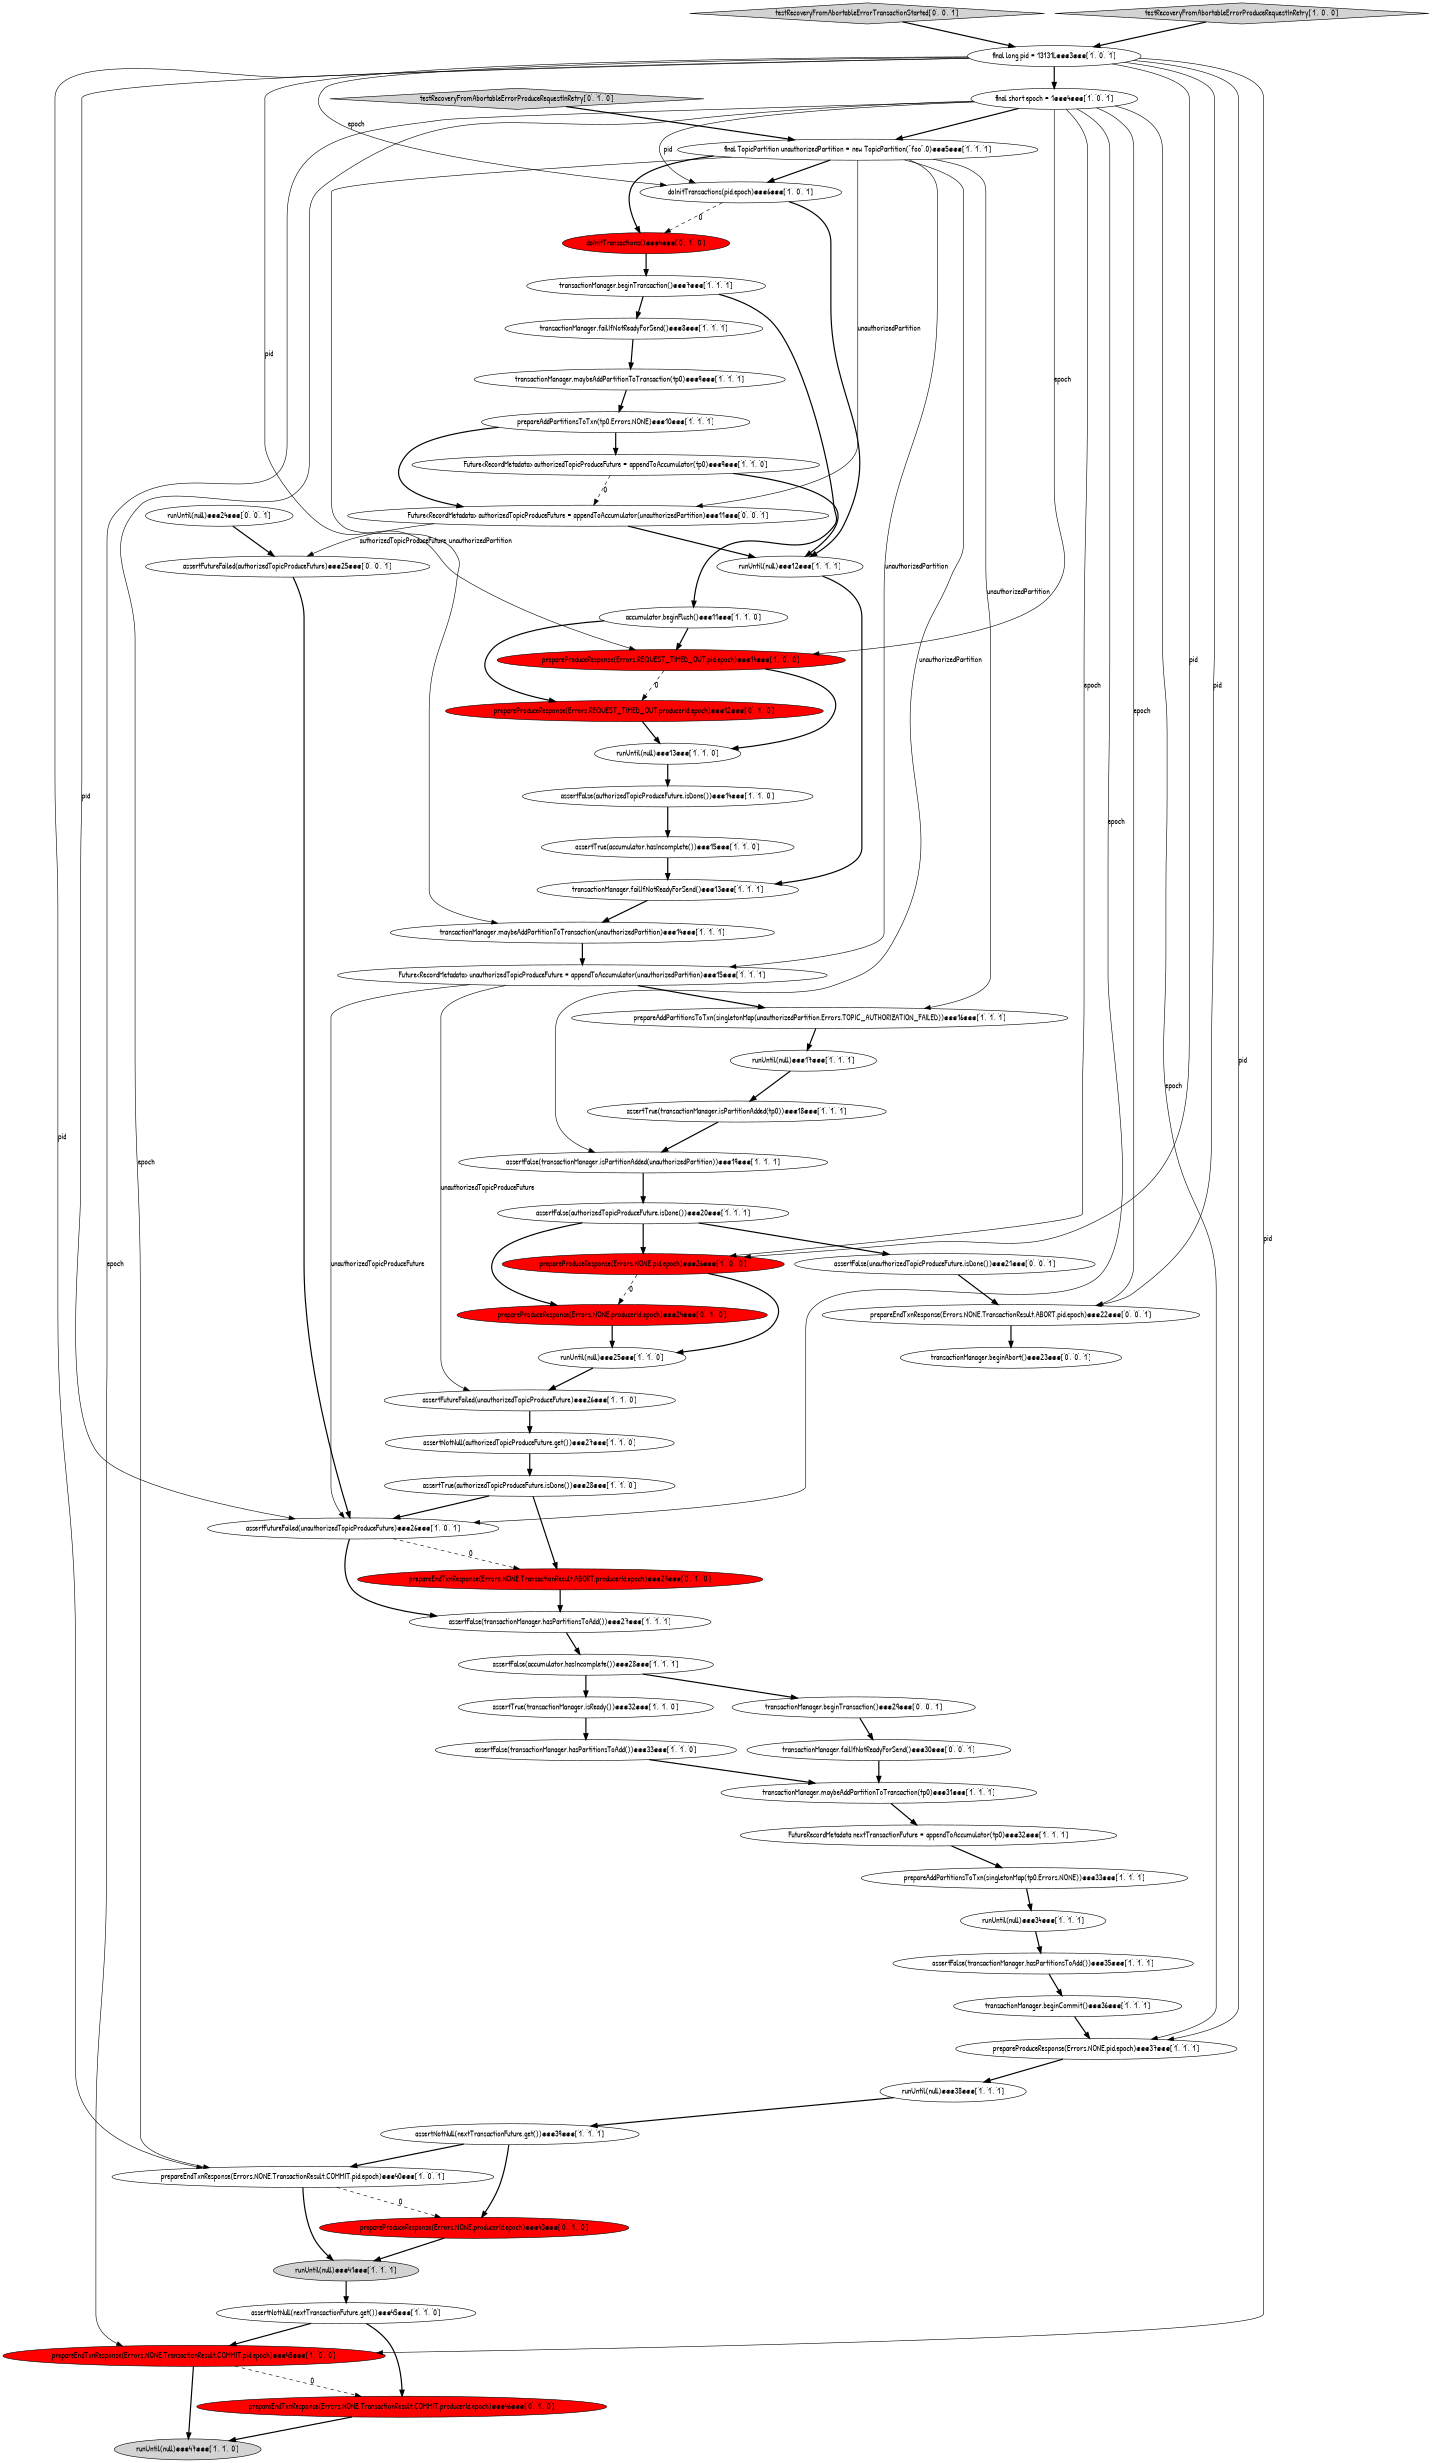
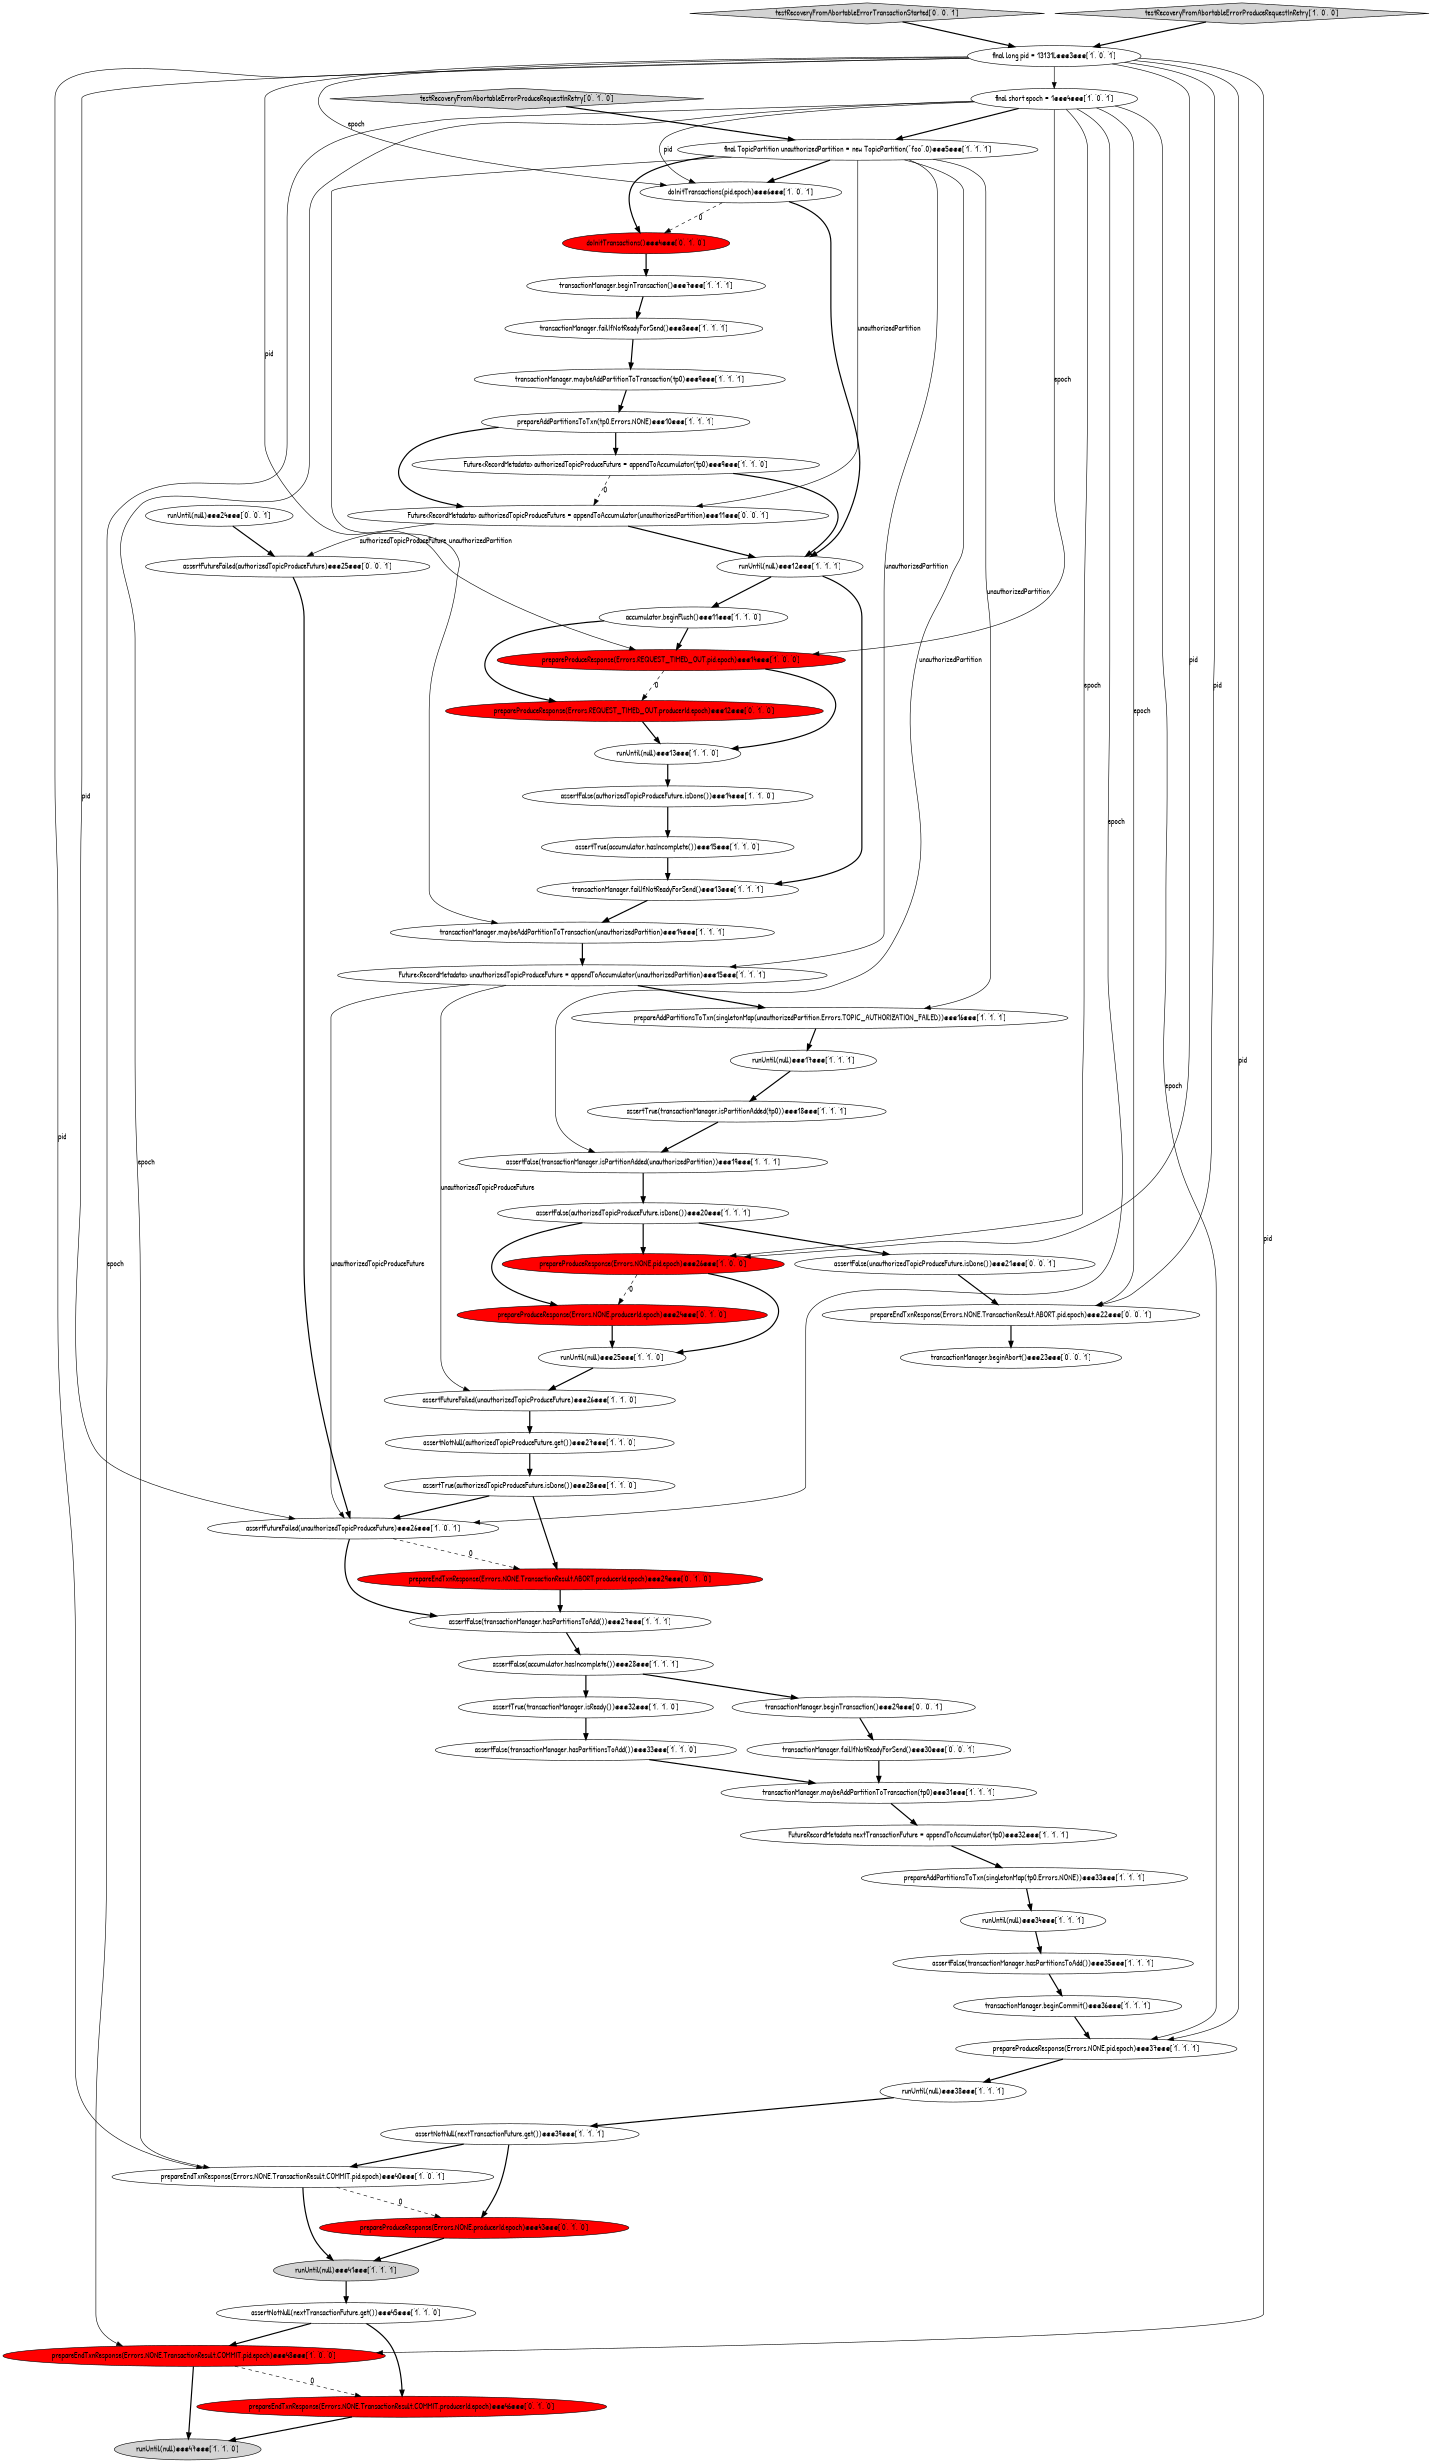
edge "final long pid = 13131L@@@3@@@['1', '0', '1']" -> "final short epoch = 1@@@4@@@['1', '0', '1']": style bold -> solid
edge "transactionManager.beginTransaction()@@@7@@@['1', '1', '1']" -> "accumulator.beginFlush()@@@11@@@['1', '1', '0']": now "runUntil(null)@@@12@@@['1', '1', '1']" -> "accumulator.beginFlush()@@@11@@@['1', '1', '0']"
